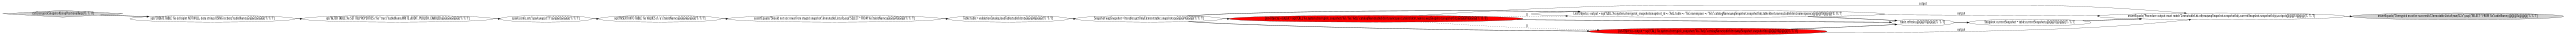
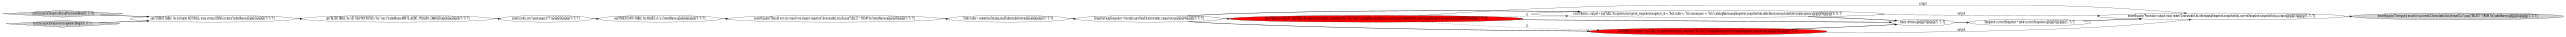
node "testCherrypickSnapshotUsingNamedArgs['0', '0', '1']": added
